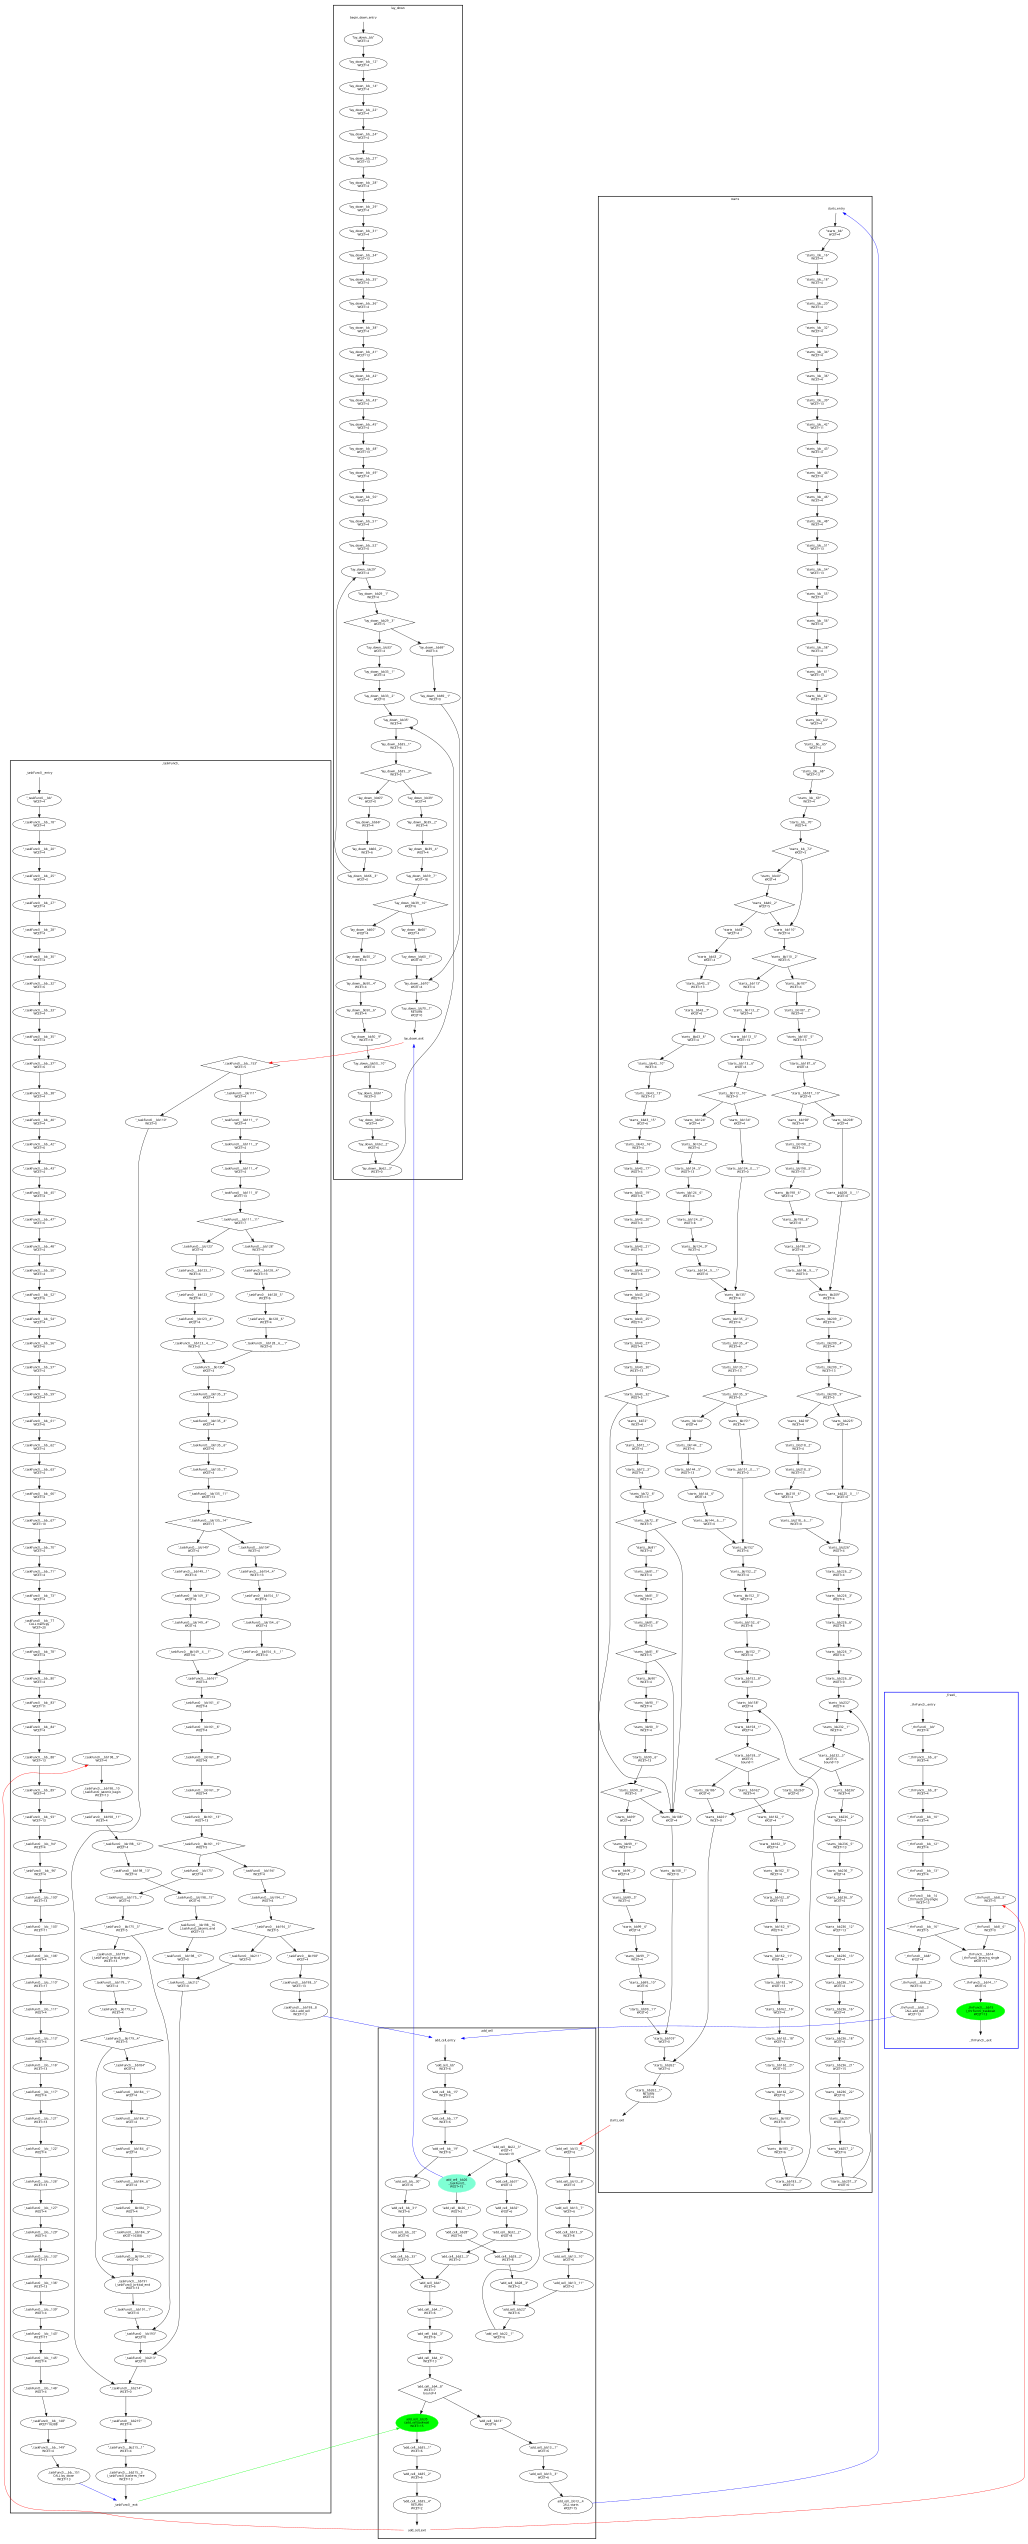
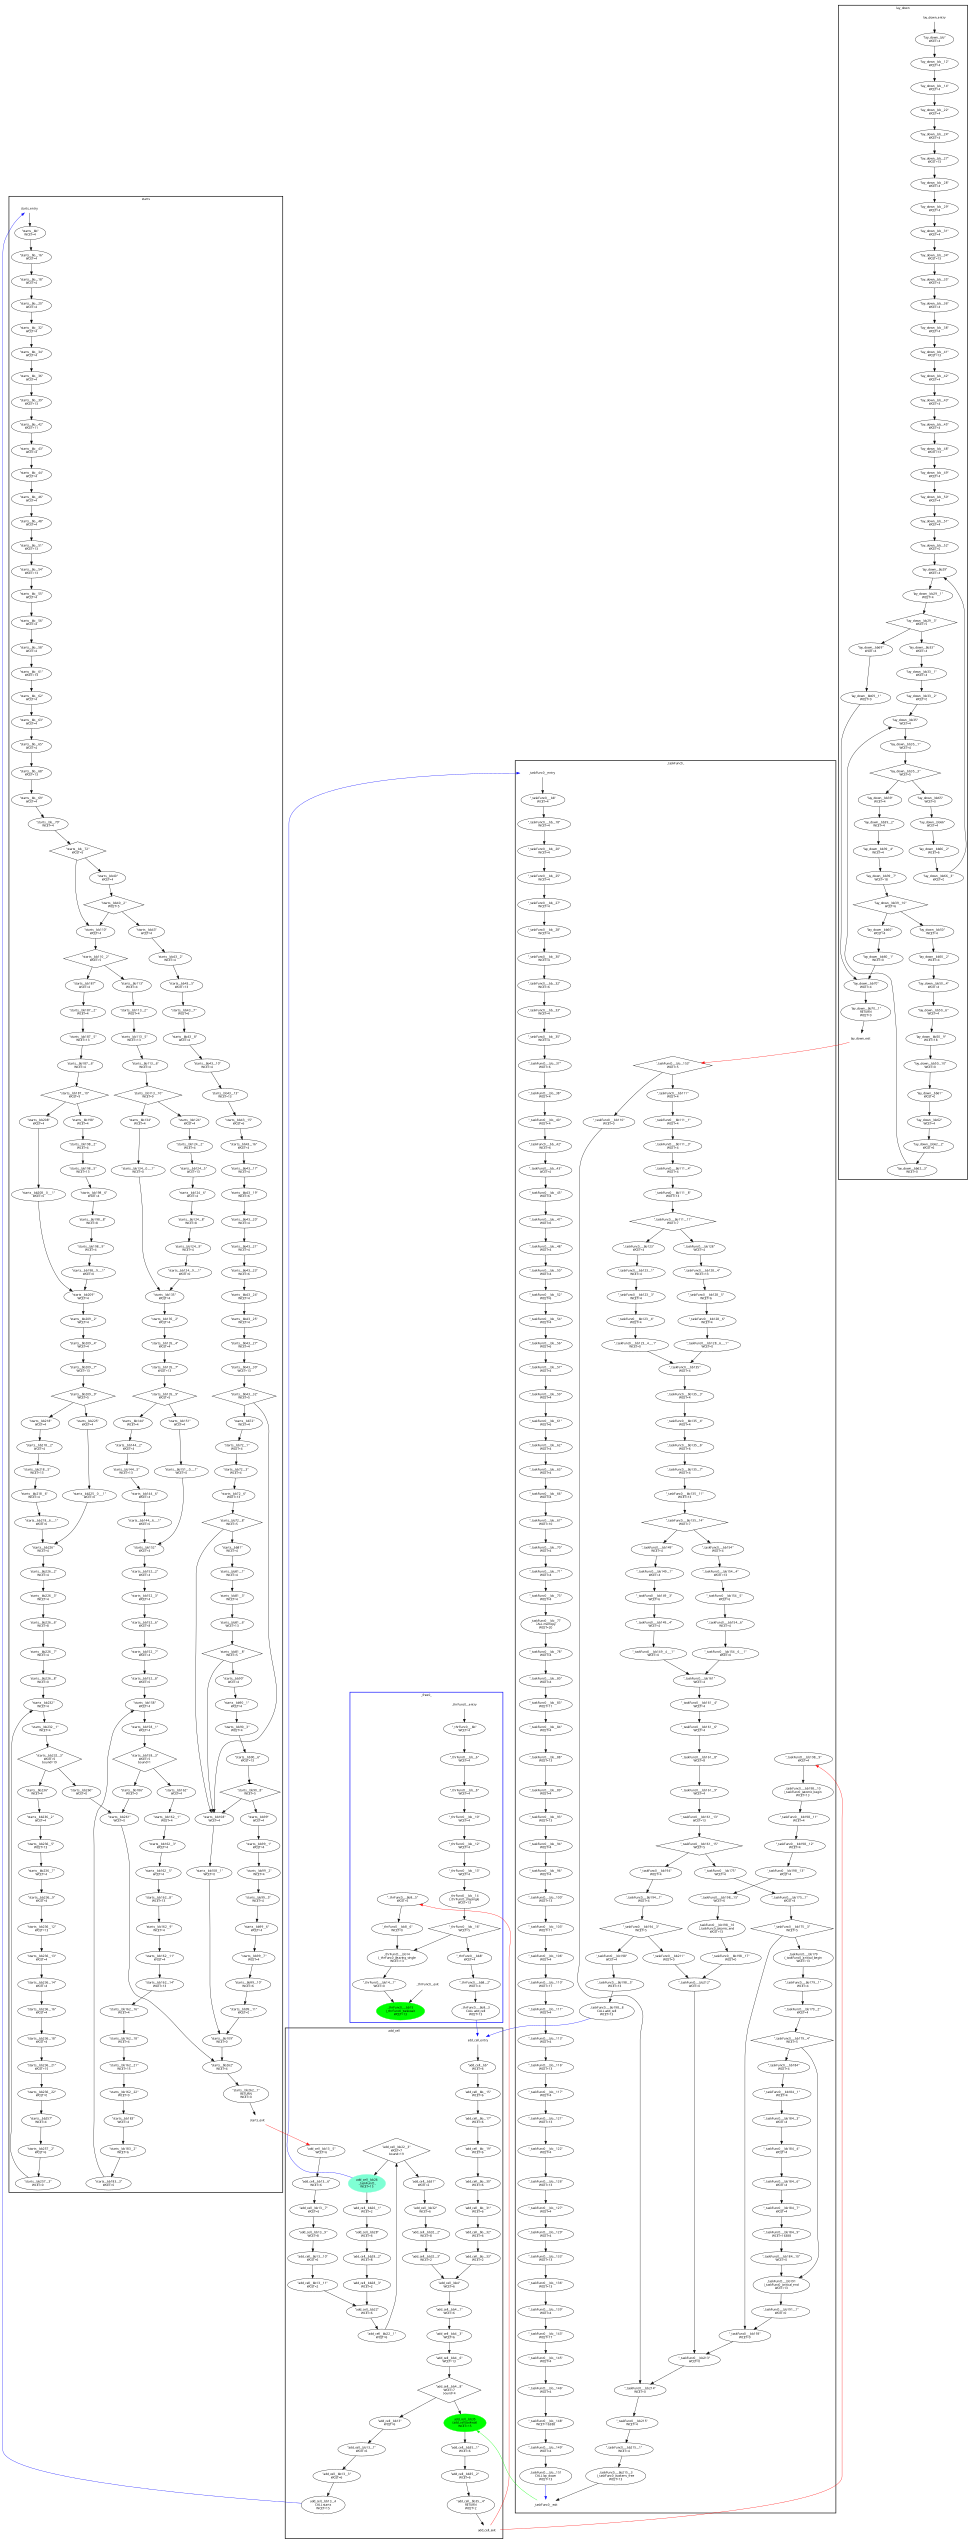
node "begin_down_entry": label "begin_down_entry" -> "lay_down_entry"
edge "add_cell__bb26 _taskFunc0_ WCET=15" -> "lay_down_exit": now "add_cell__bb26 _taskFunc0_ WCET=15" -> "_taskFunc0__entry"
edge "_thrFunc0___bb15 (_thrFunc0_)taskwait WCET=13" -> "_thrFunc0__exit": reversed
